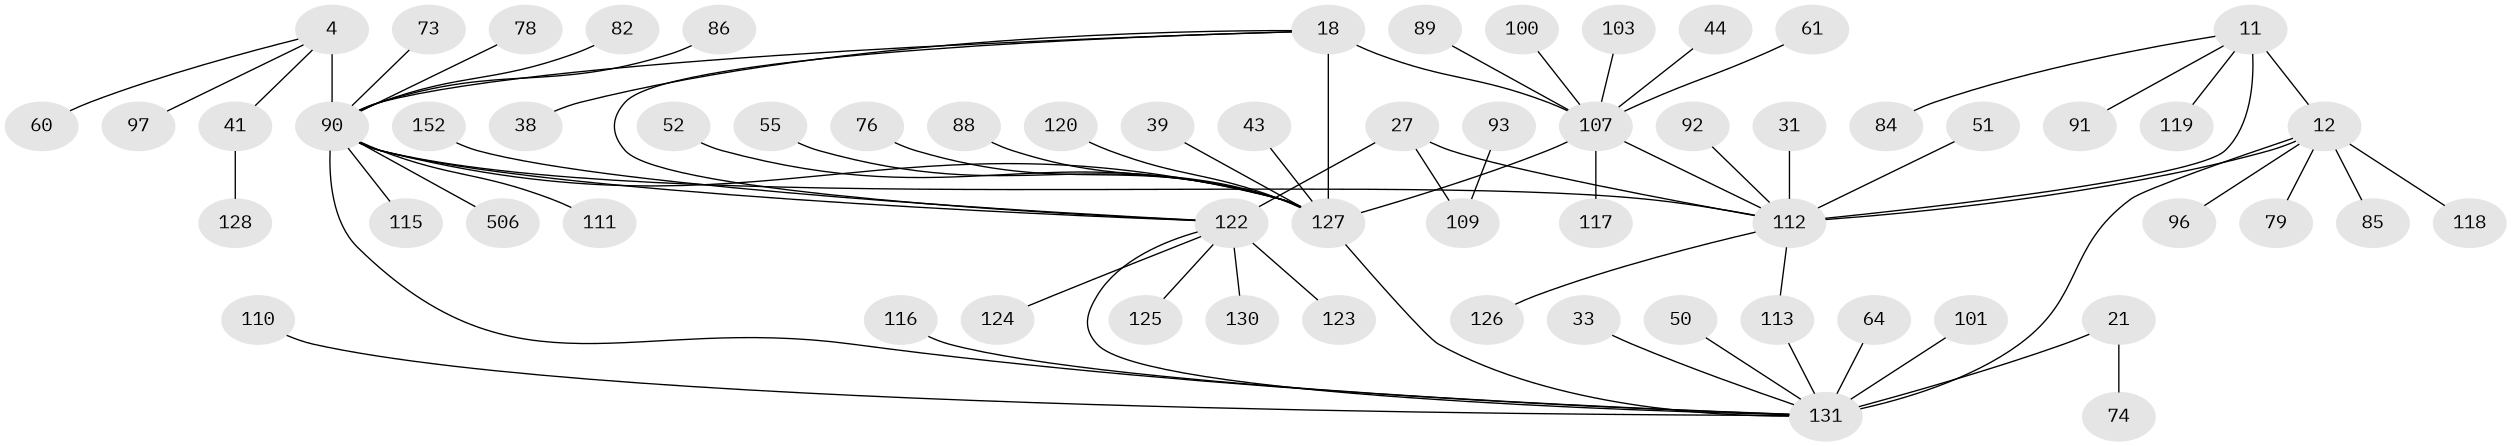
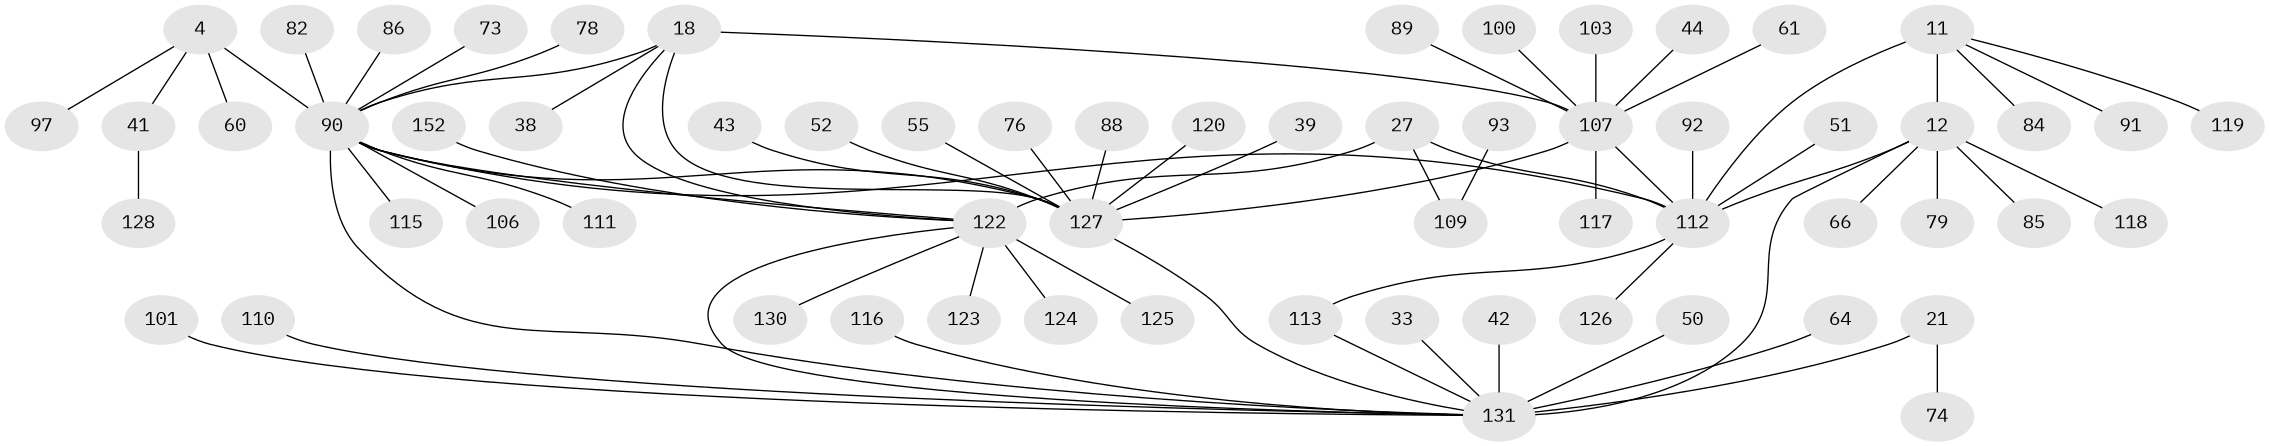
node "31": removed
node "506": label "506" -> "106"
node "96": label "96" -> "66"
node "42": added
